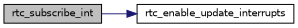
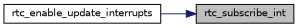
edge "rtc_subscribe_int" -> "rtc_enable_update_interrupts": reversed
